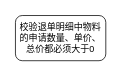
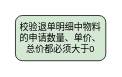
node "校验退单明细中物料的申请数量、单价、总价都必须大于0": fillcolor #ffffff -> #d5e8d4
